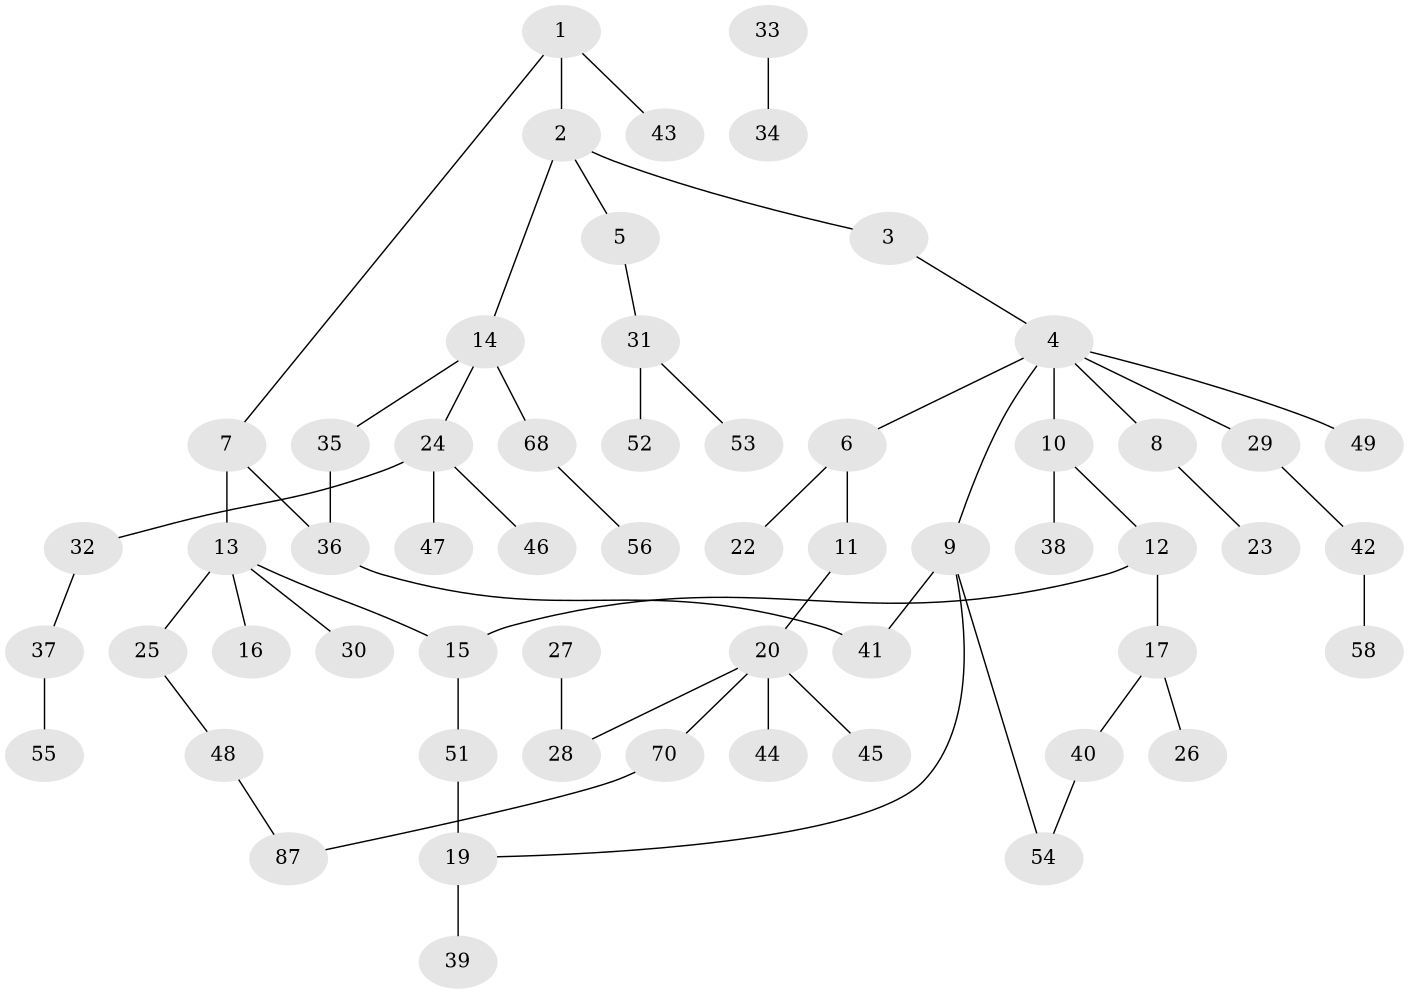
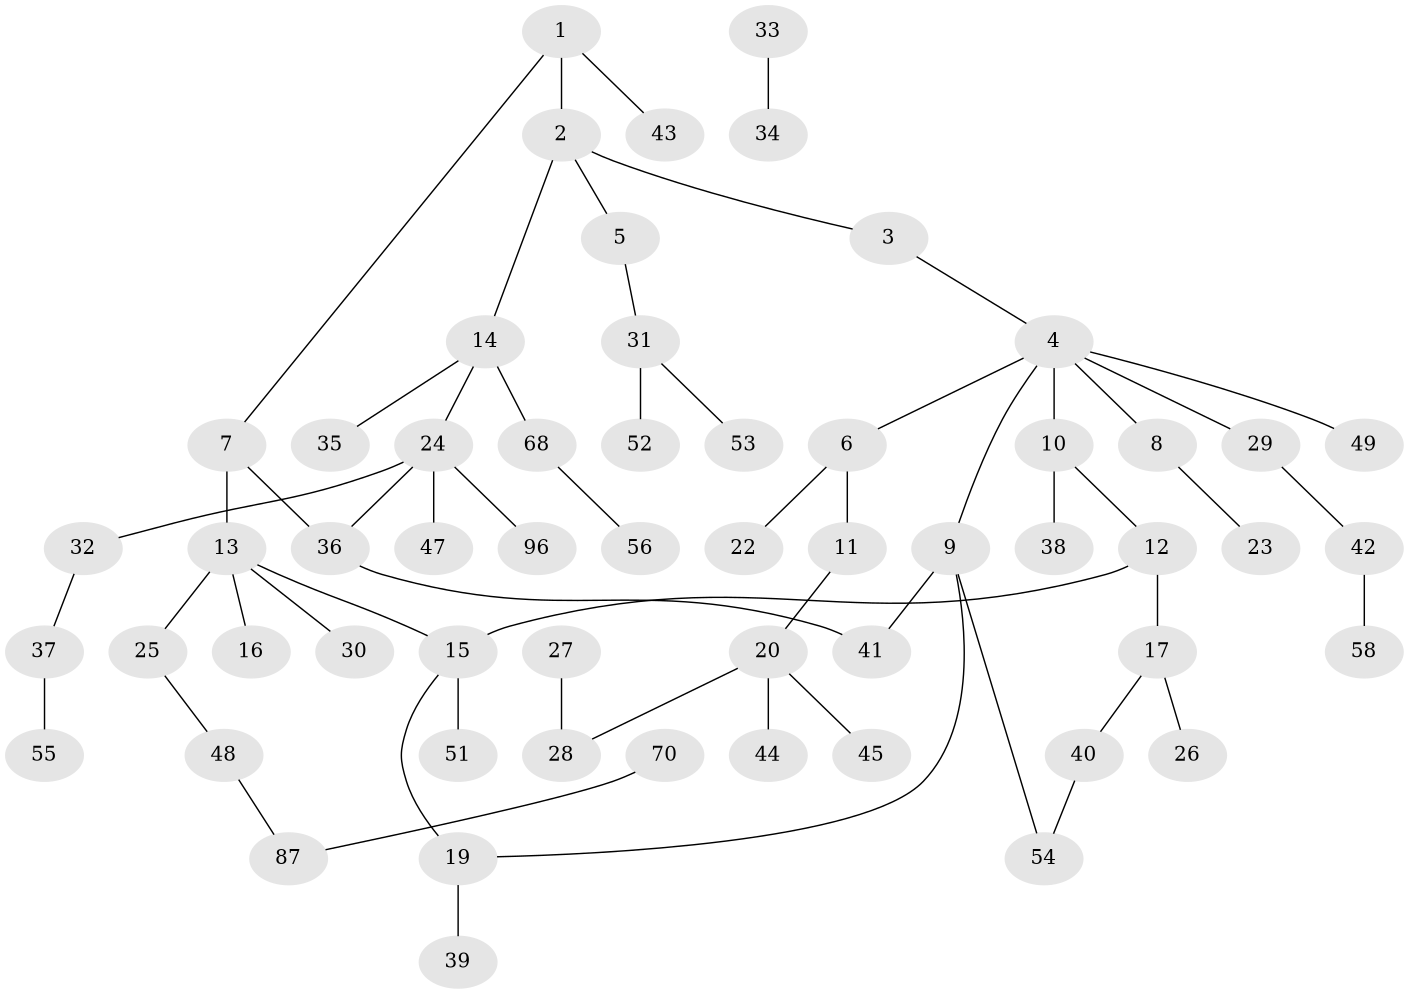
edge "35" -- "36": now "24" -- "36"
node "46": label "46" -> "96"
edge "20" -- "70": removed
edge "51" -- "19": now "15" -- "19"
